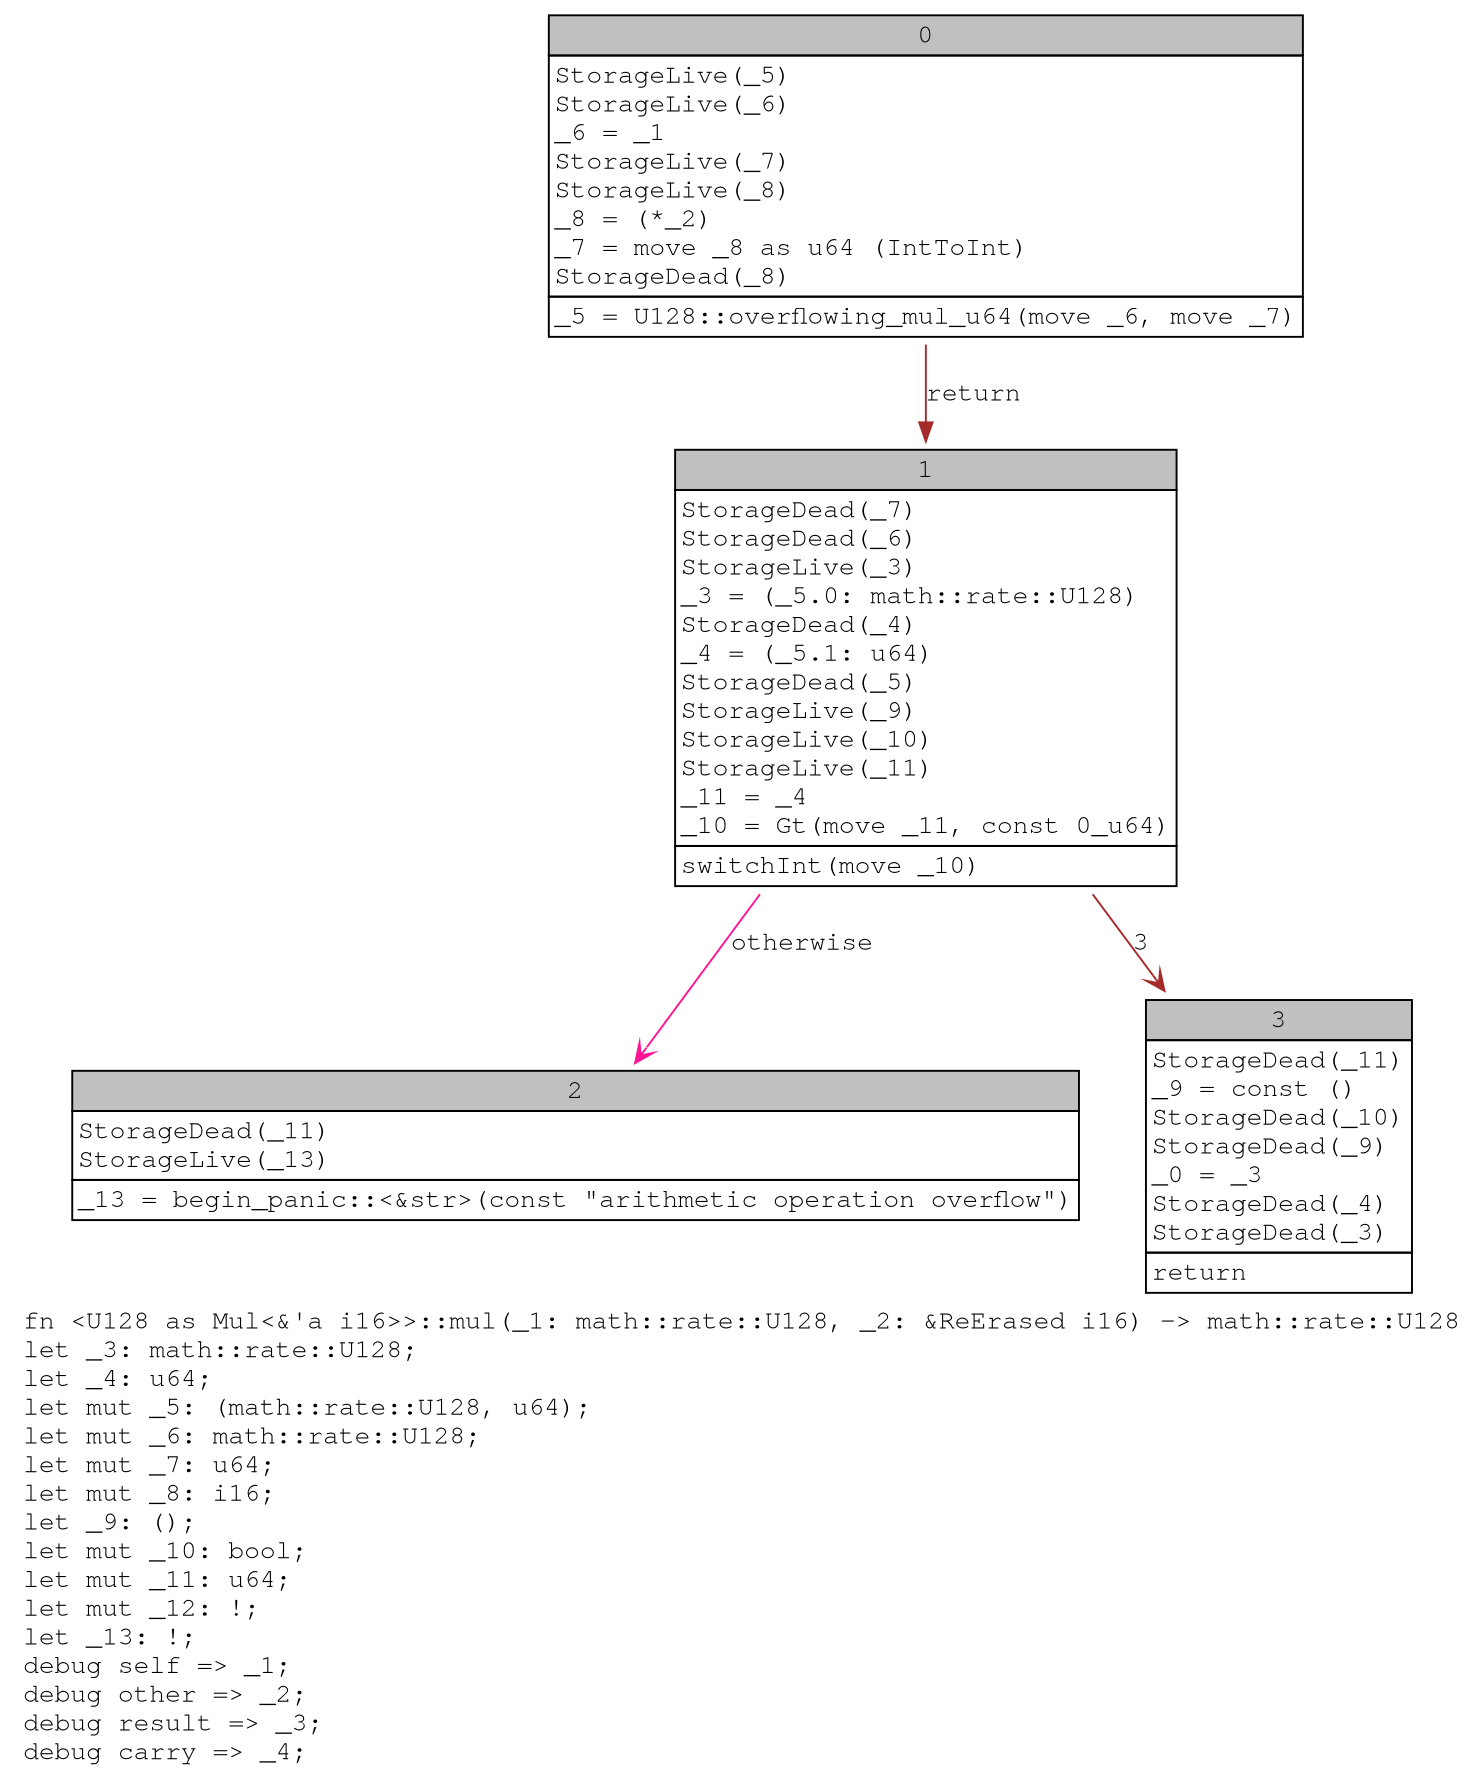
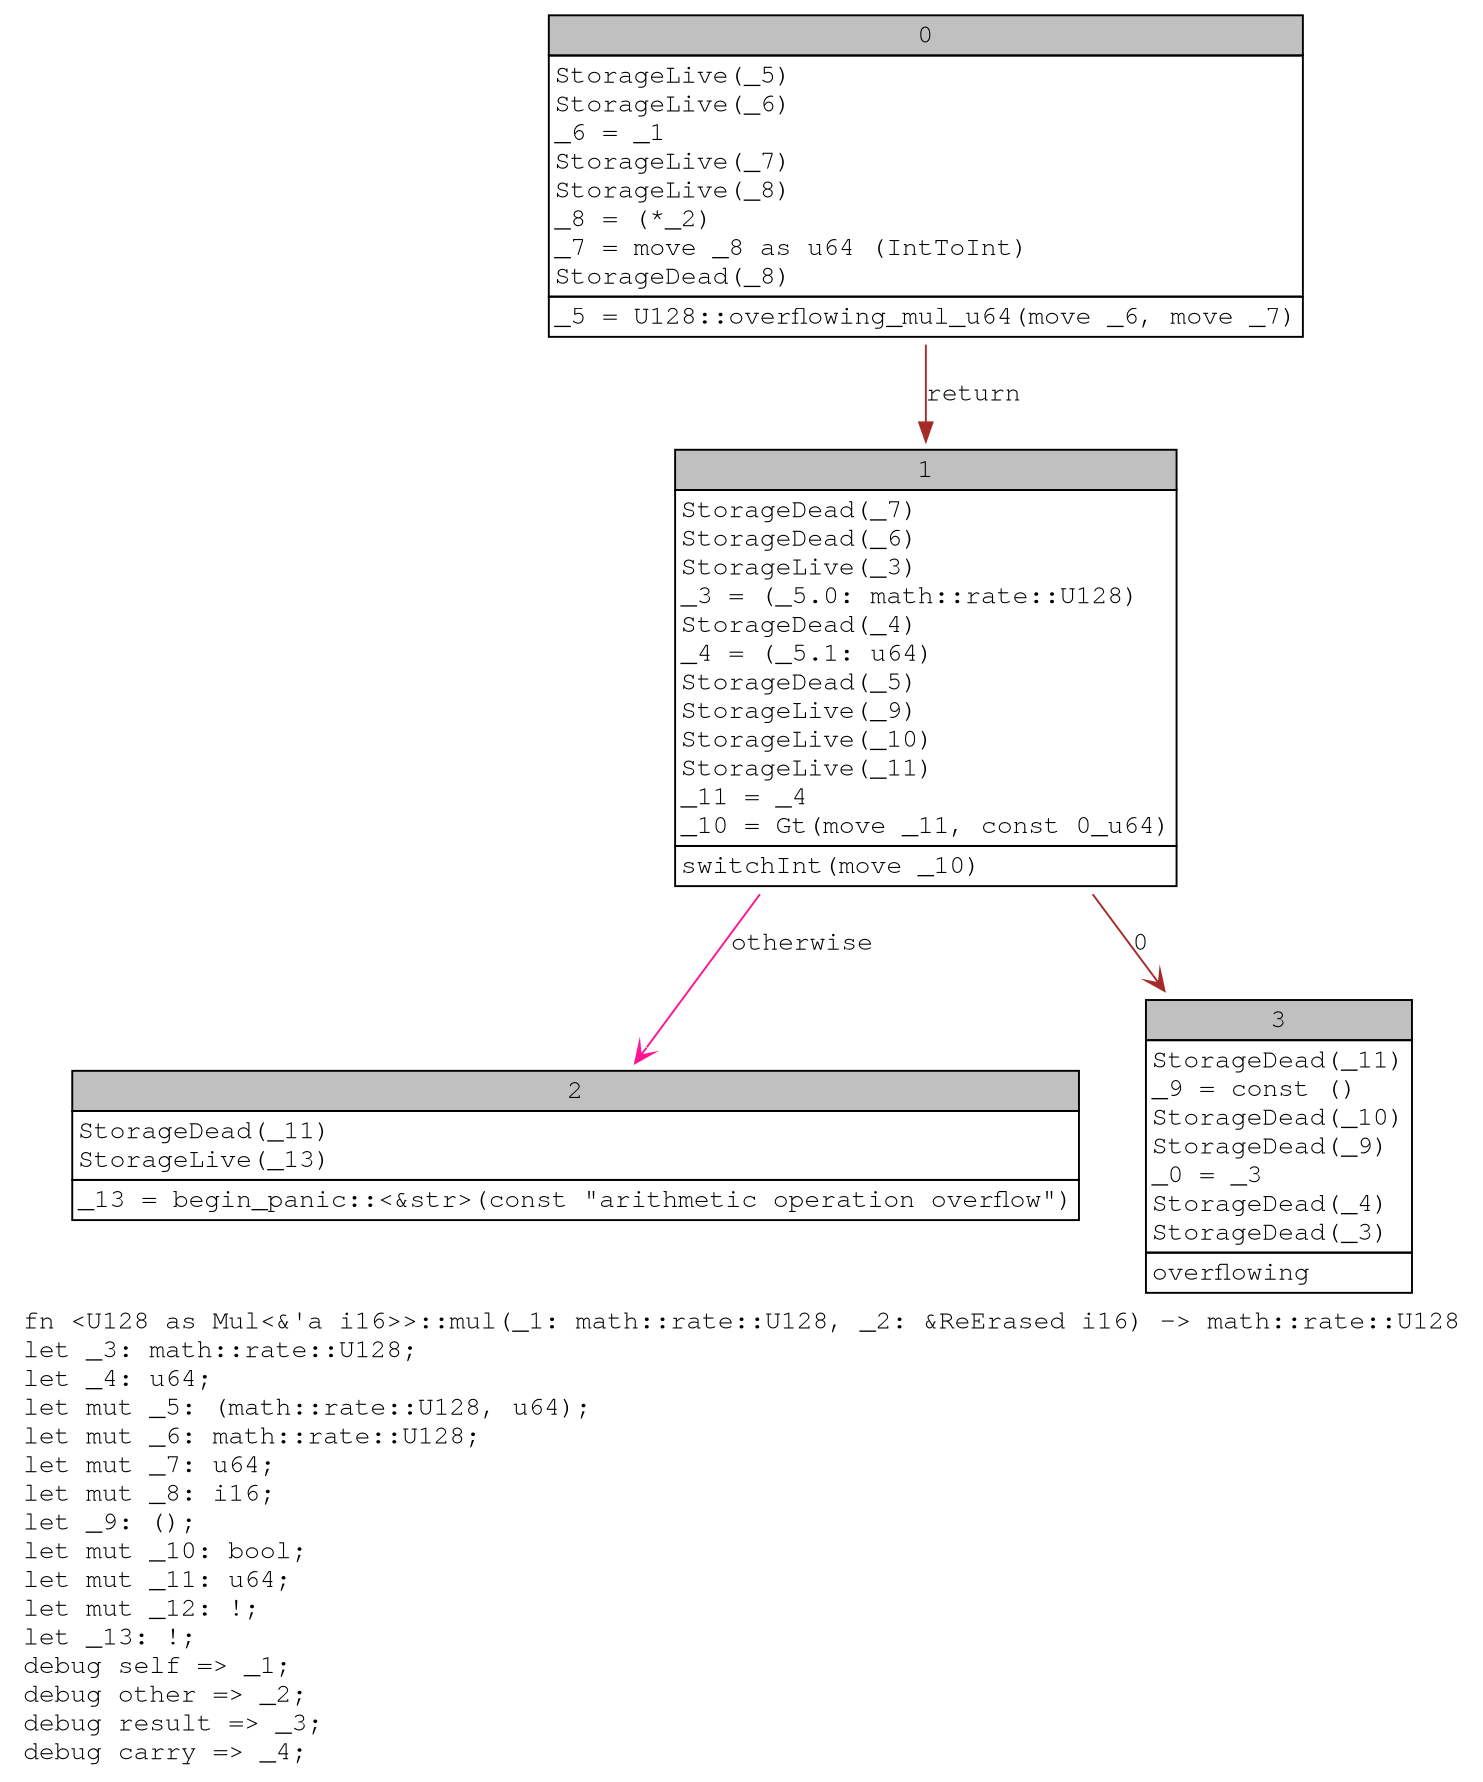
edge "1" -> "3": label "3" -> "0"
node "3": text "return" -> "overflowing"
